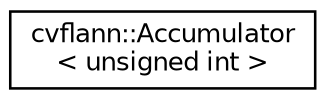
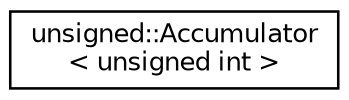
node "cvflann::Accumulator < unsigned int >": label "cvflann::Accumulator < unsigned int >" -> "unsigned::Accumulator < unsigned int >"
